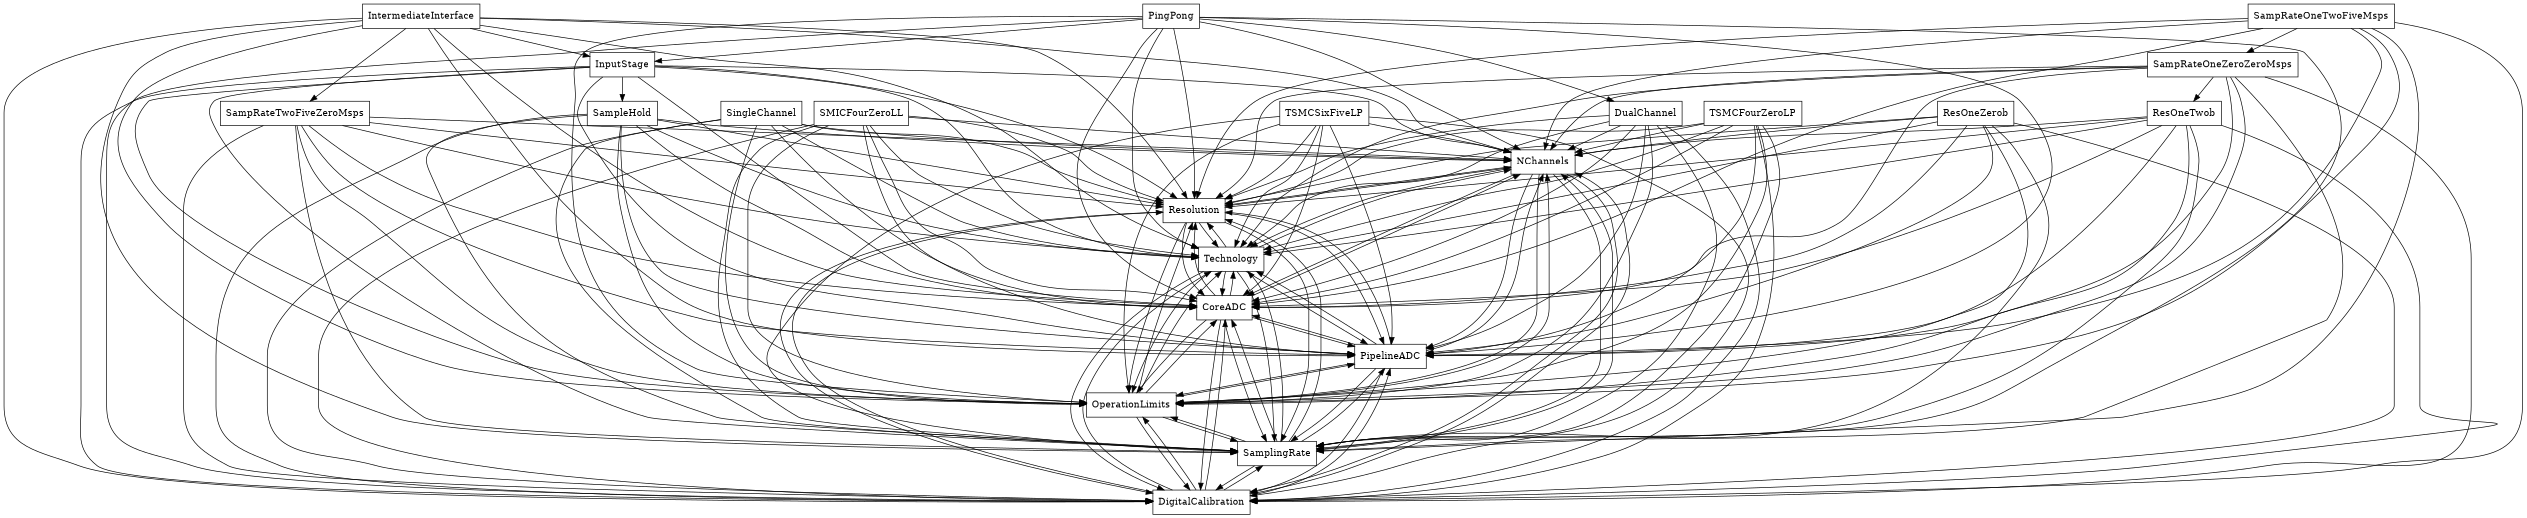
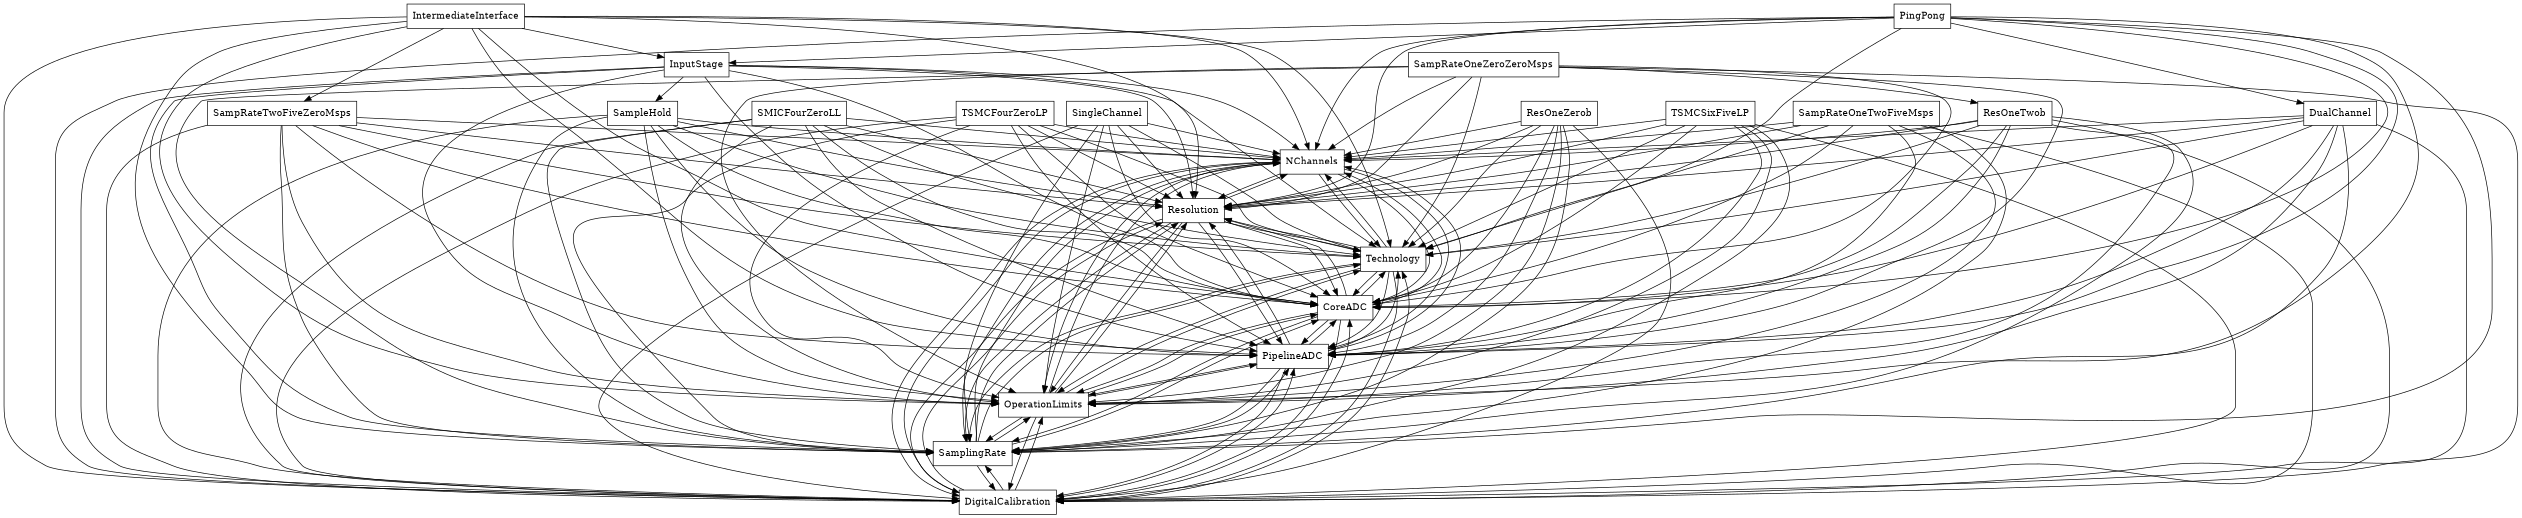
edge "SampRateOneTwoFiveMsps" -> "SampRateOneZeroZeroMsps": now "SampRateOneTwoFiveMsps" -> "Technology"
